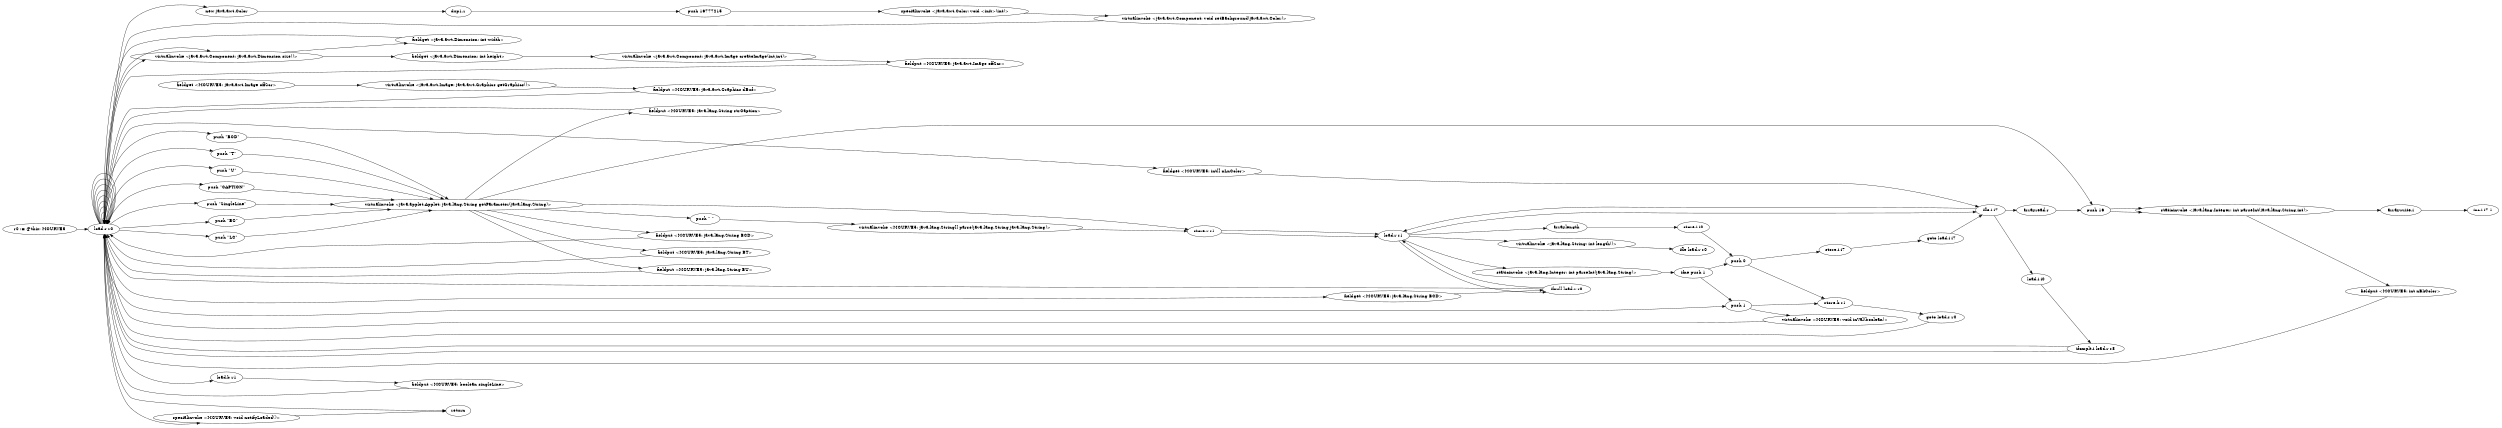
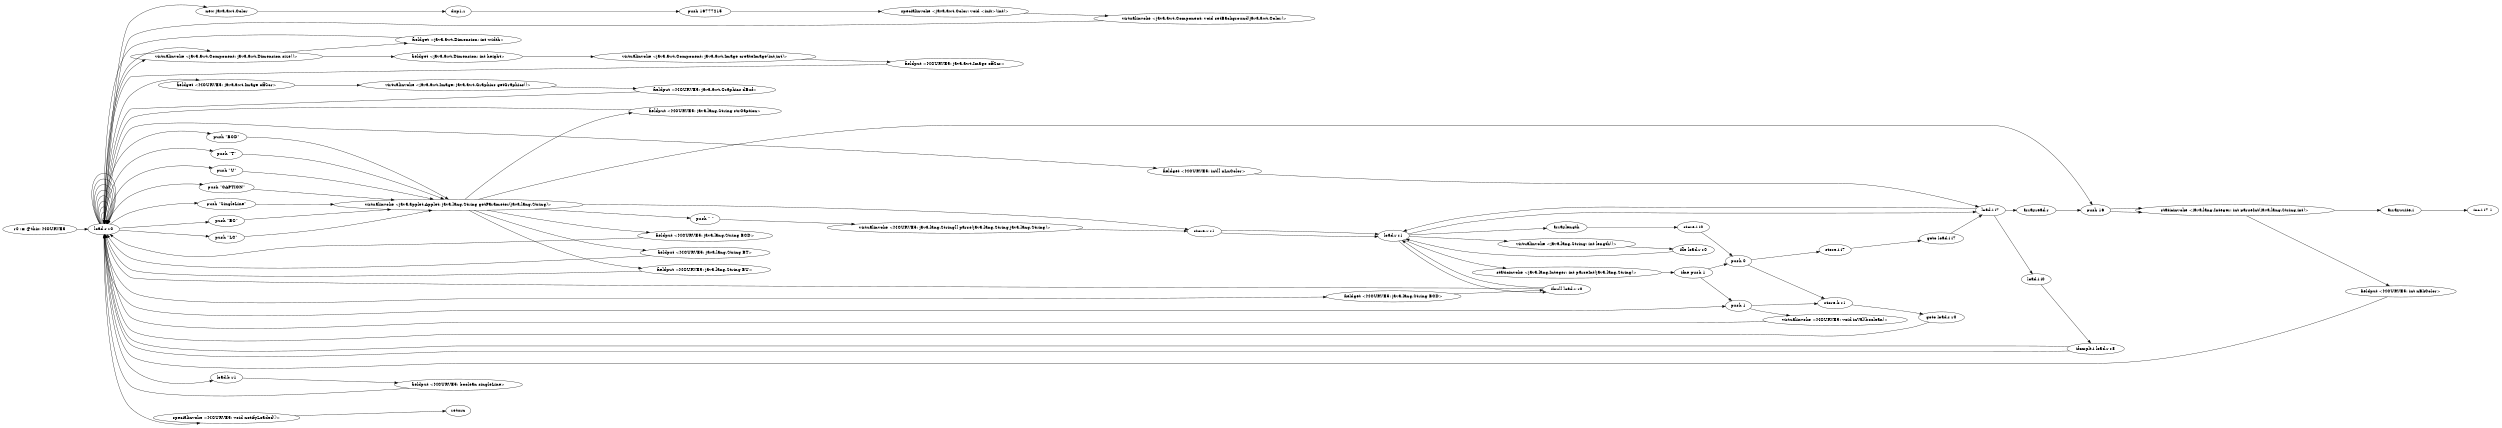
node "ifle.i i7": label "ifle.i i7" -> "load.i i7"
edge "ifle load.r r0" -> "load.r r1": added
edge "load.r r0" -> "return": now "load.r r0" -> "fieldget <MCURVE5: java.awt.Image offScr>"
